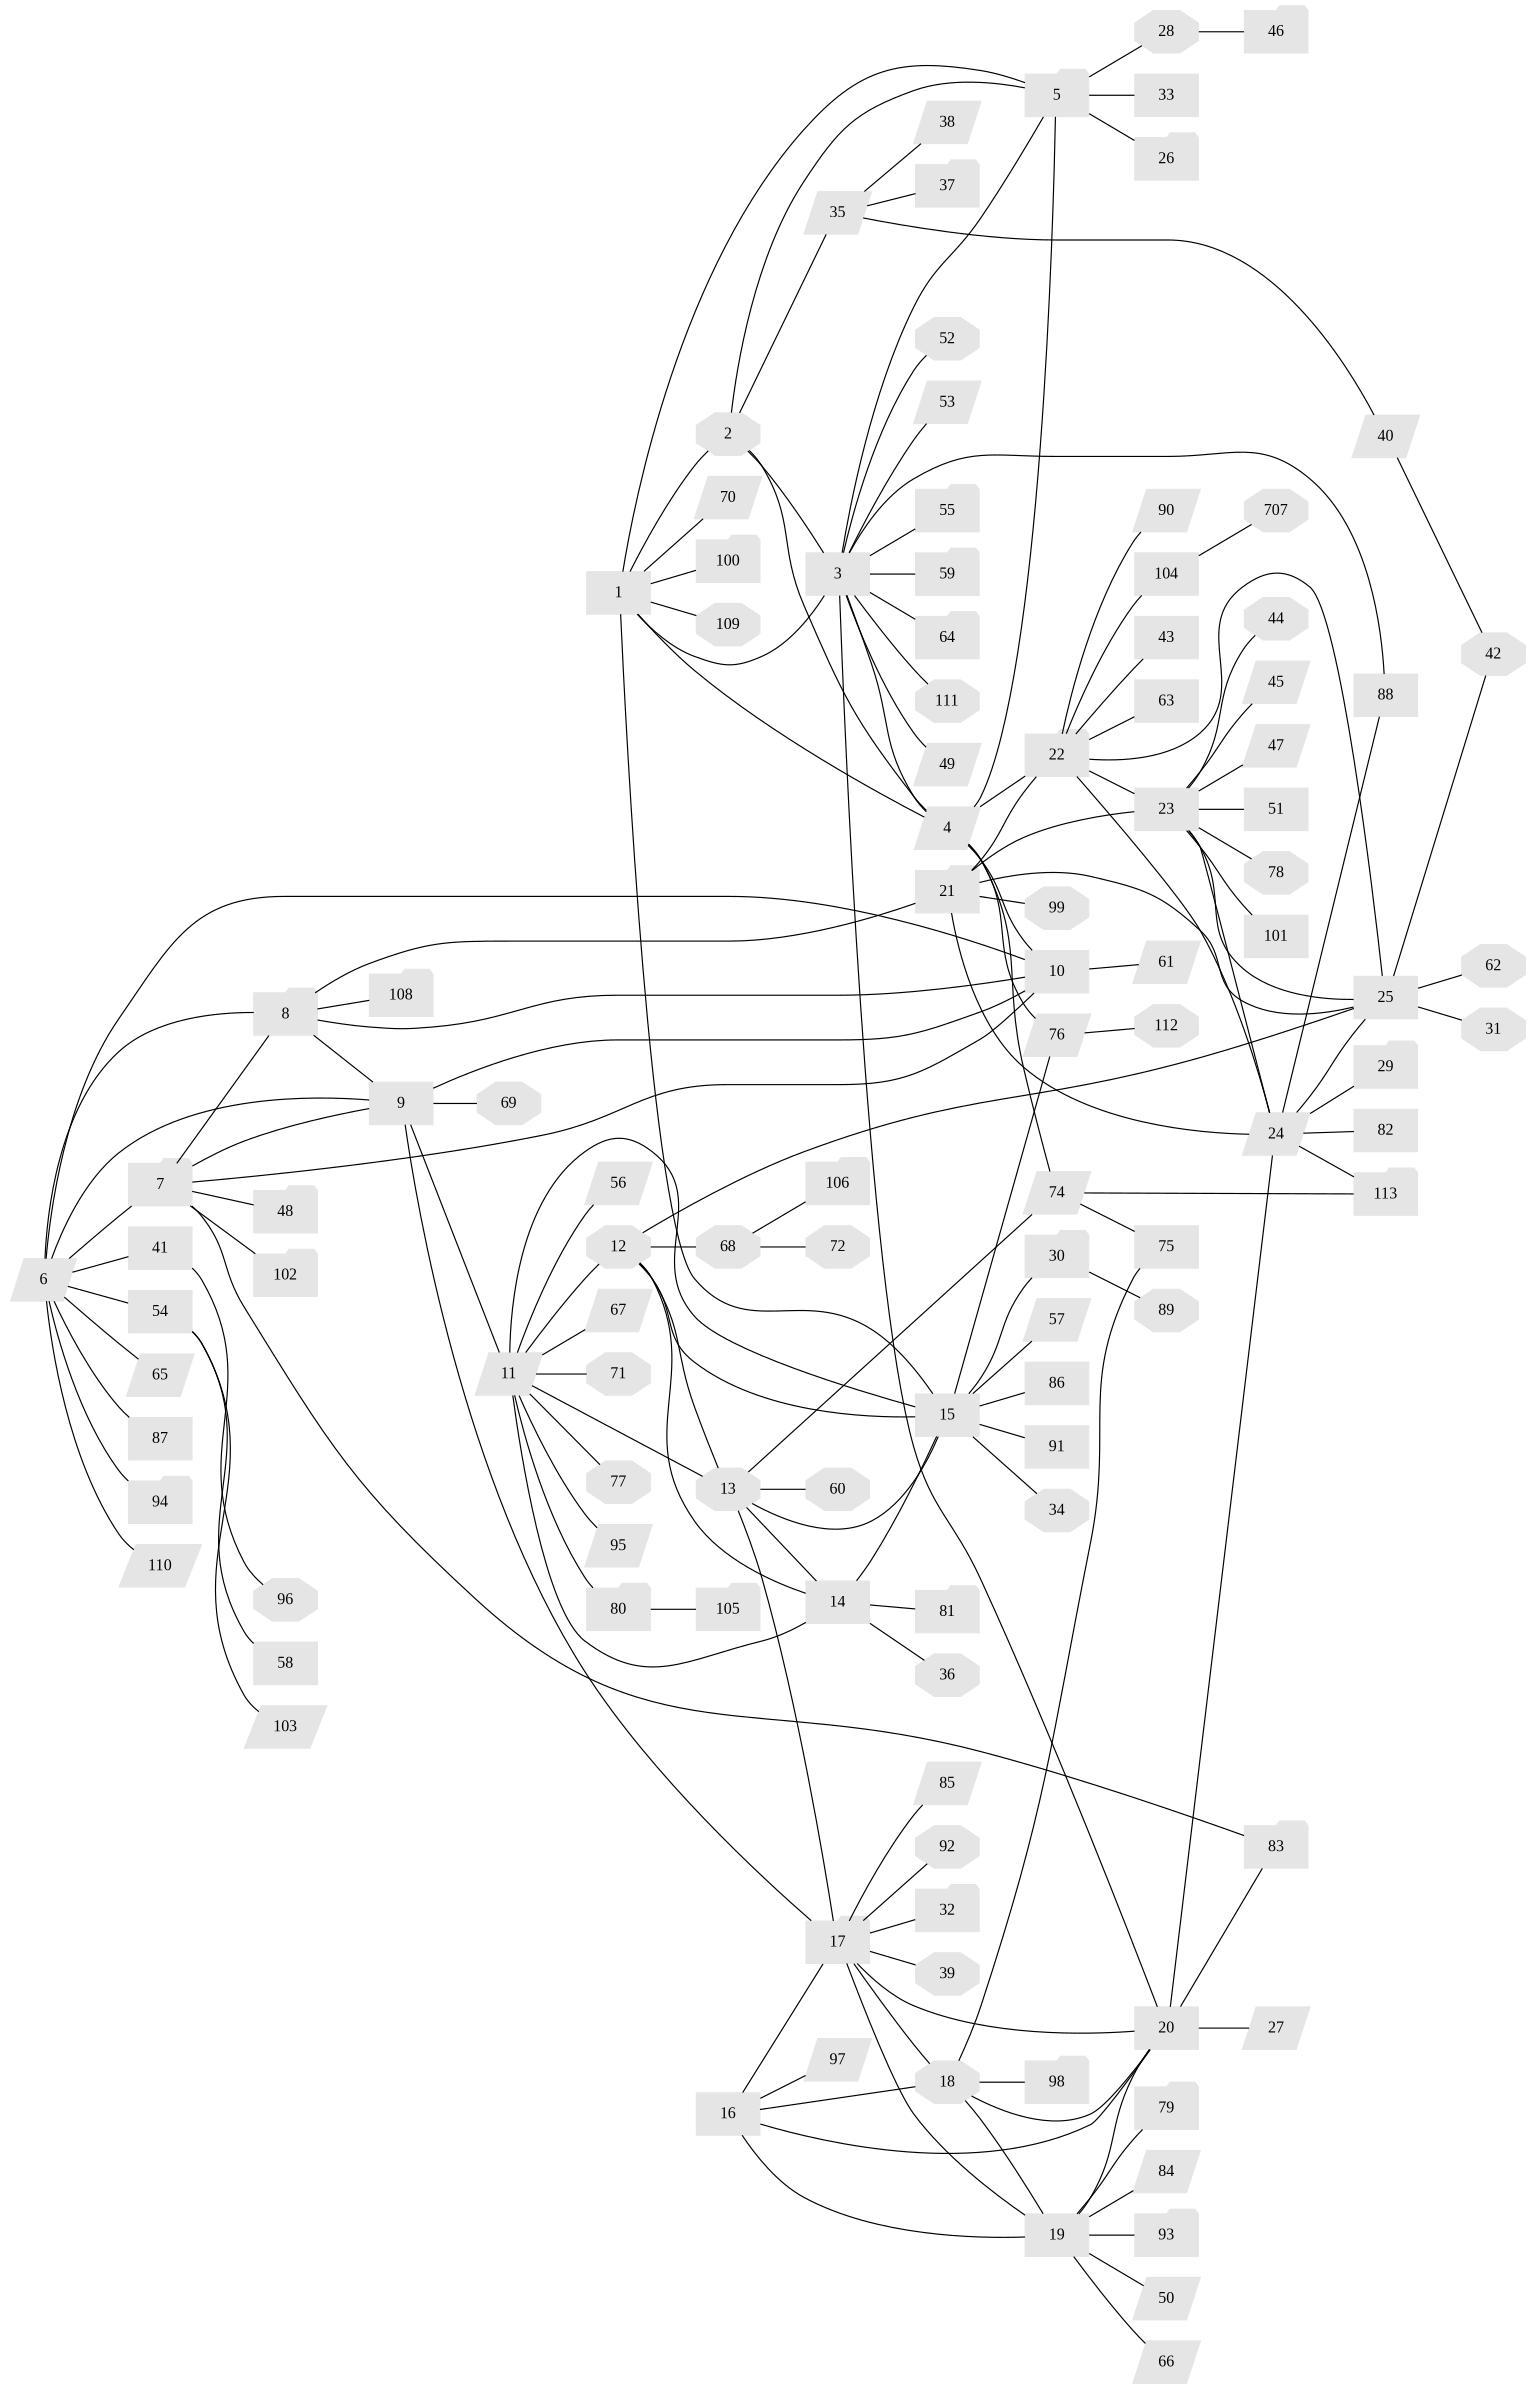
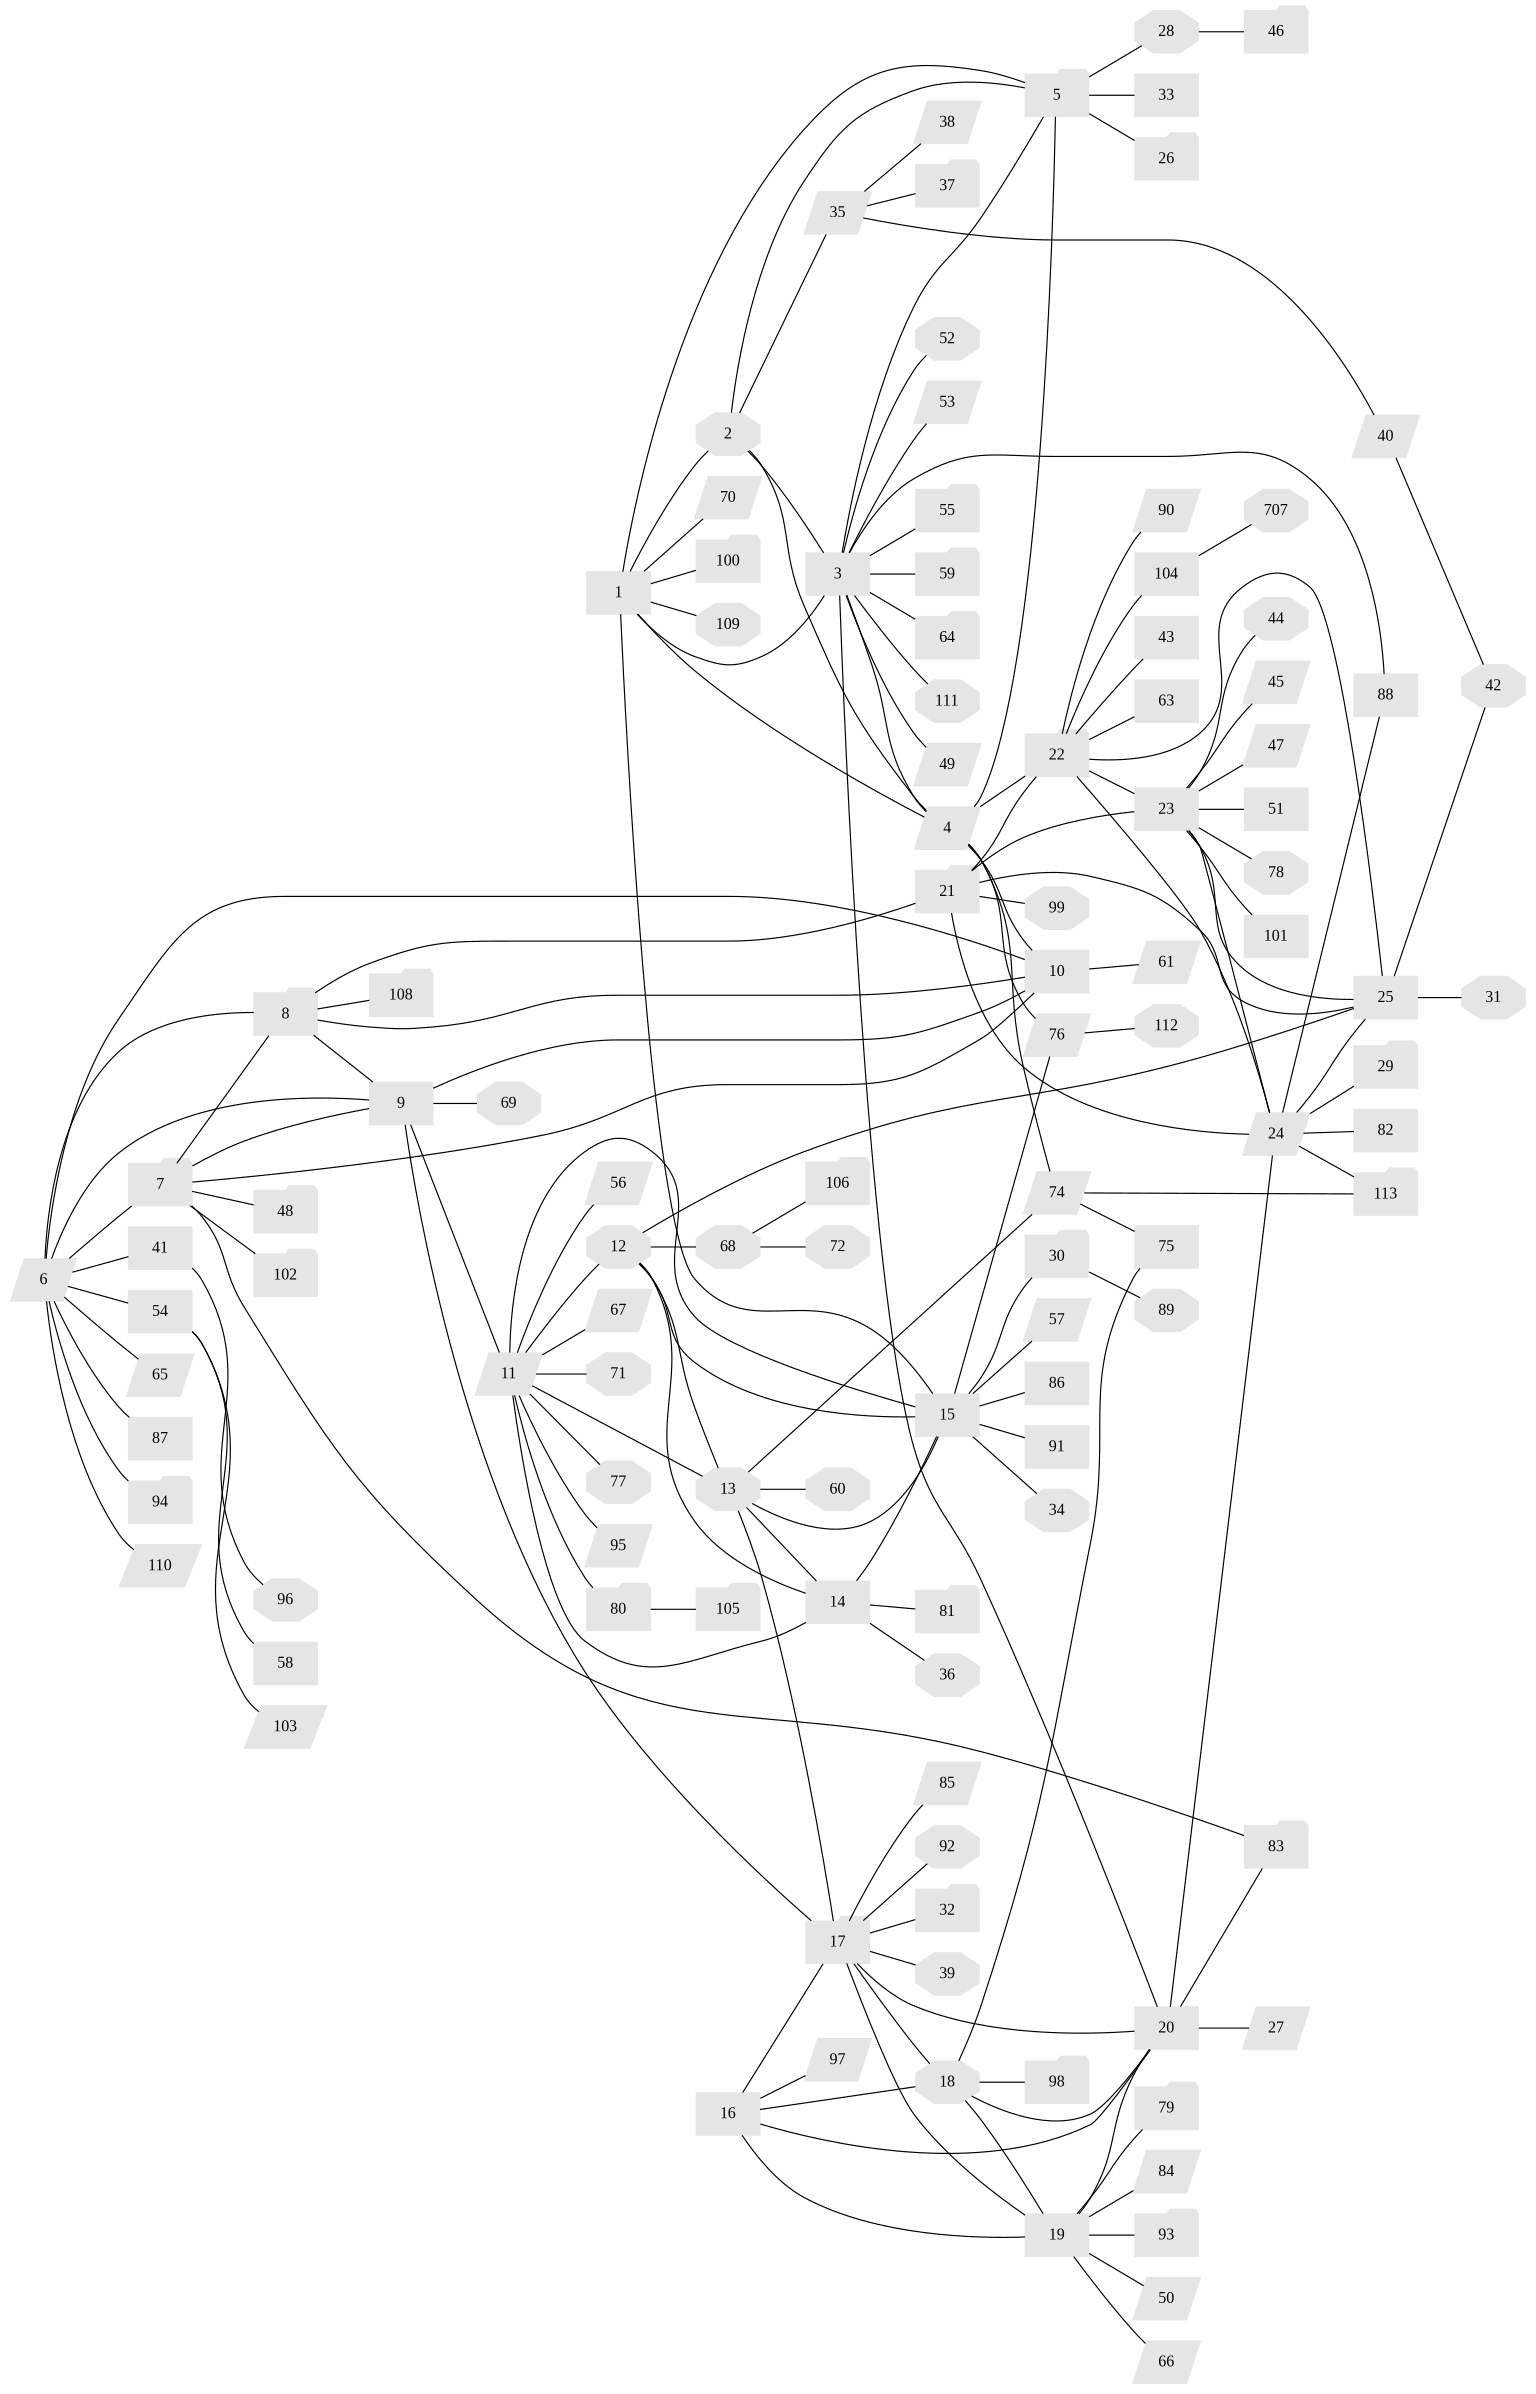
node "62": removed
